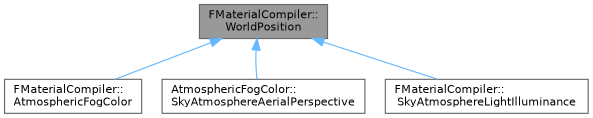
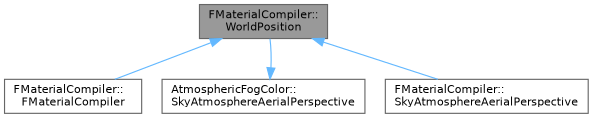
edge "AtmosphericFogColor:: SkyAtmosphereAerialPerspective" -> "FMaterialCompiler:: WorldPosition": reversed
node "FMaterialCompiler:: AtmosphericFogColor": label "FMaterialCompiler:: AtmosphericFogColor" -> "FMaterialCompiler:: FMaterialCompiler"
node "FMaterialCompiler:: SkyAtmosphereLightIlluminance": label "FMaterialCompiler:: SkyAtmosphereLightIlluminance" -> "FMaterialCompiler:: SkyAtmosphereAerialPerspective"
